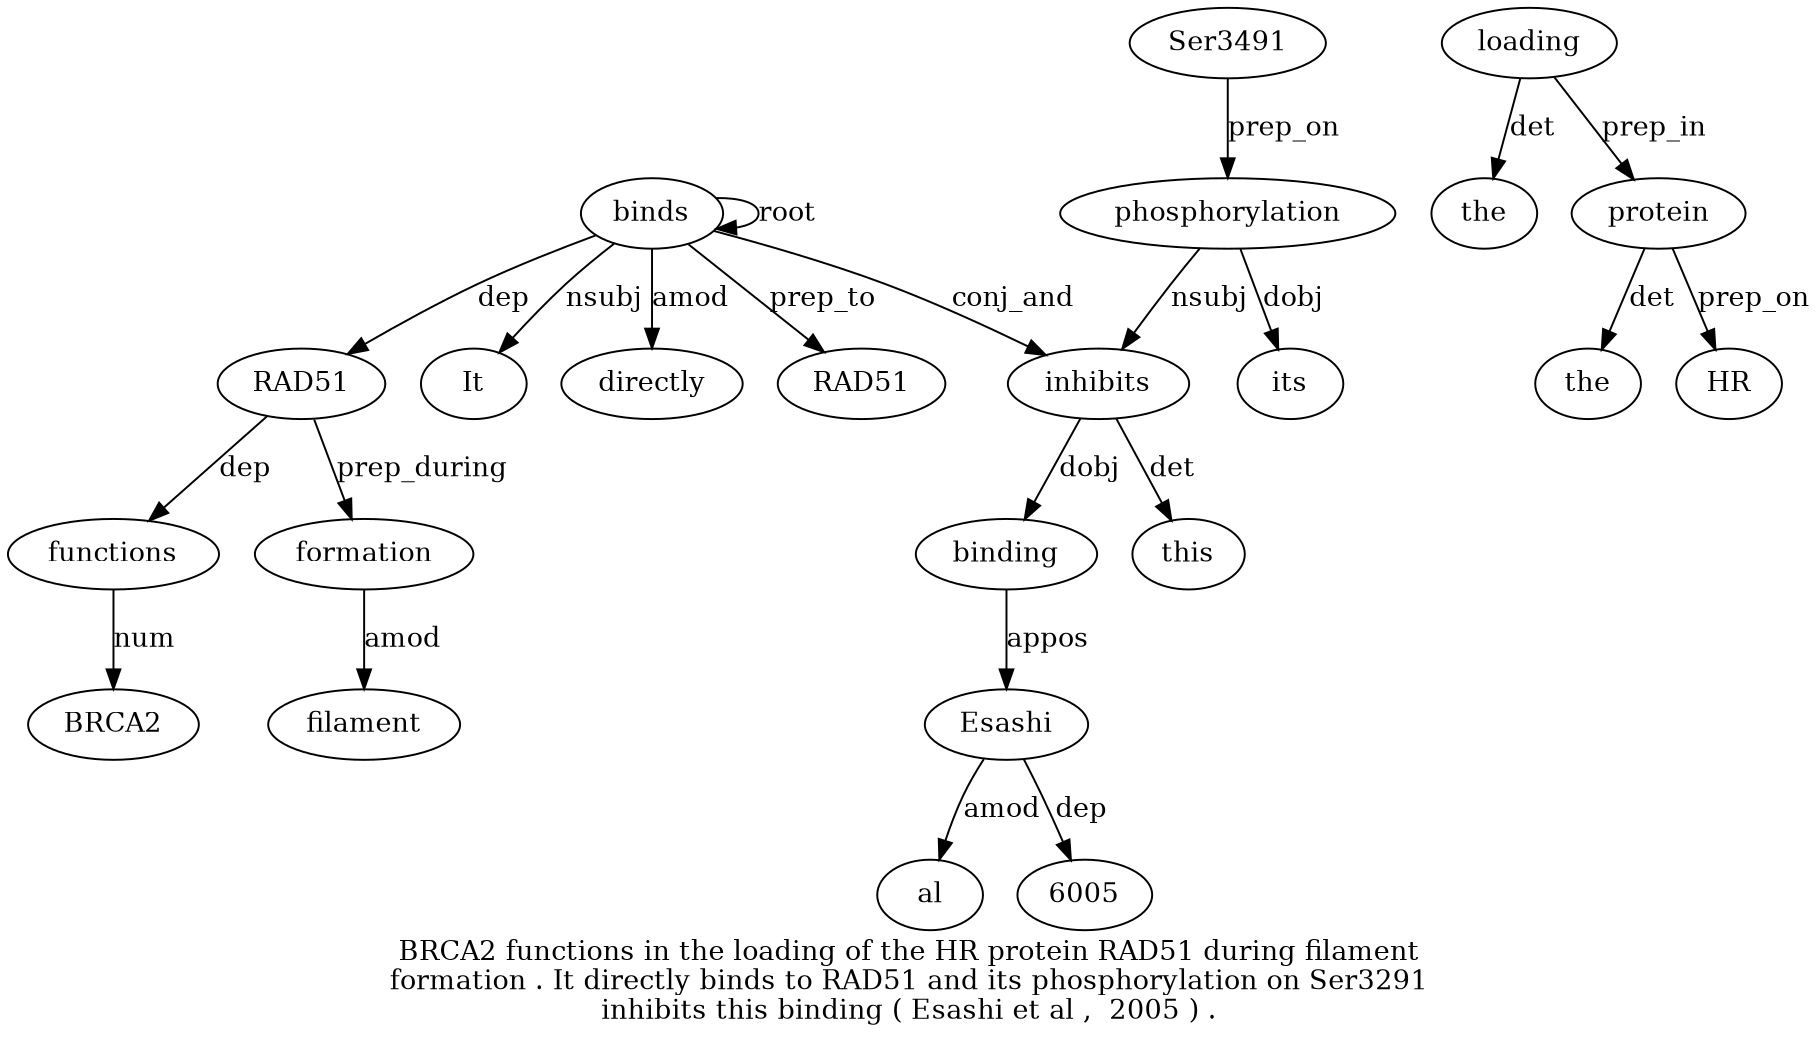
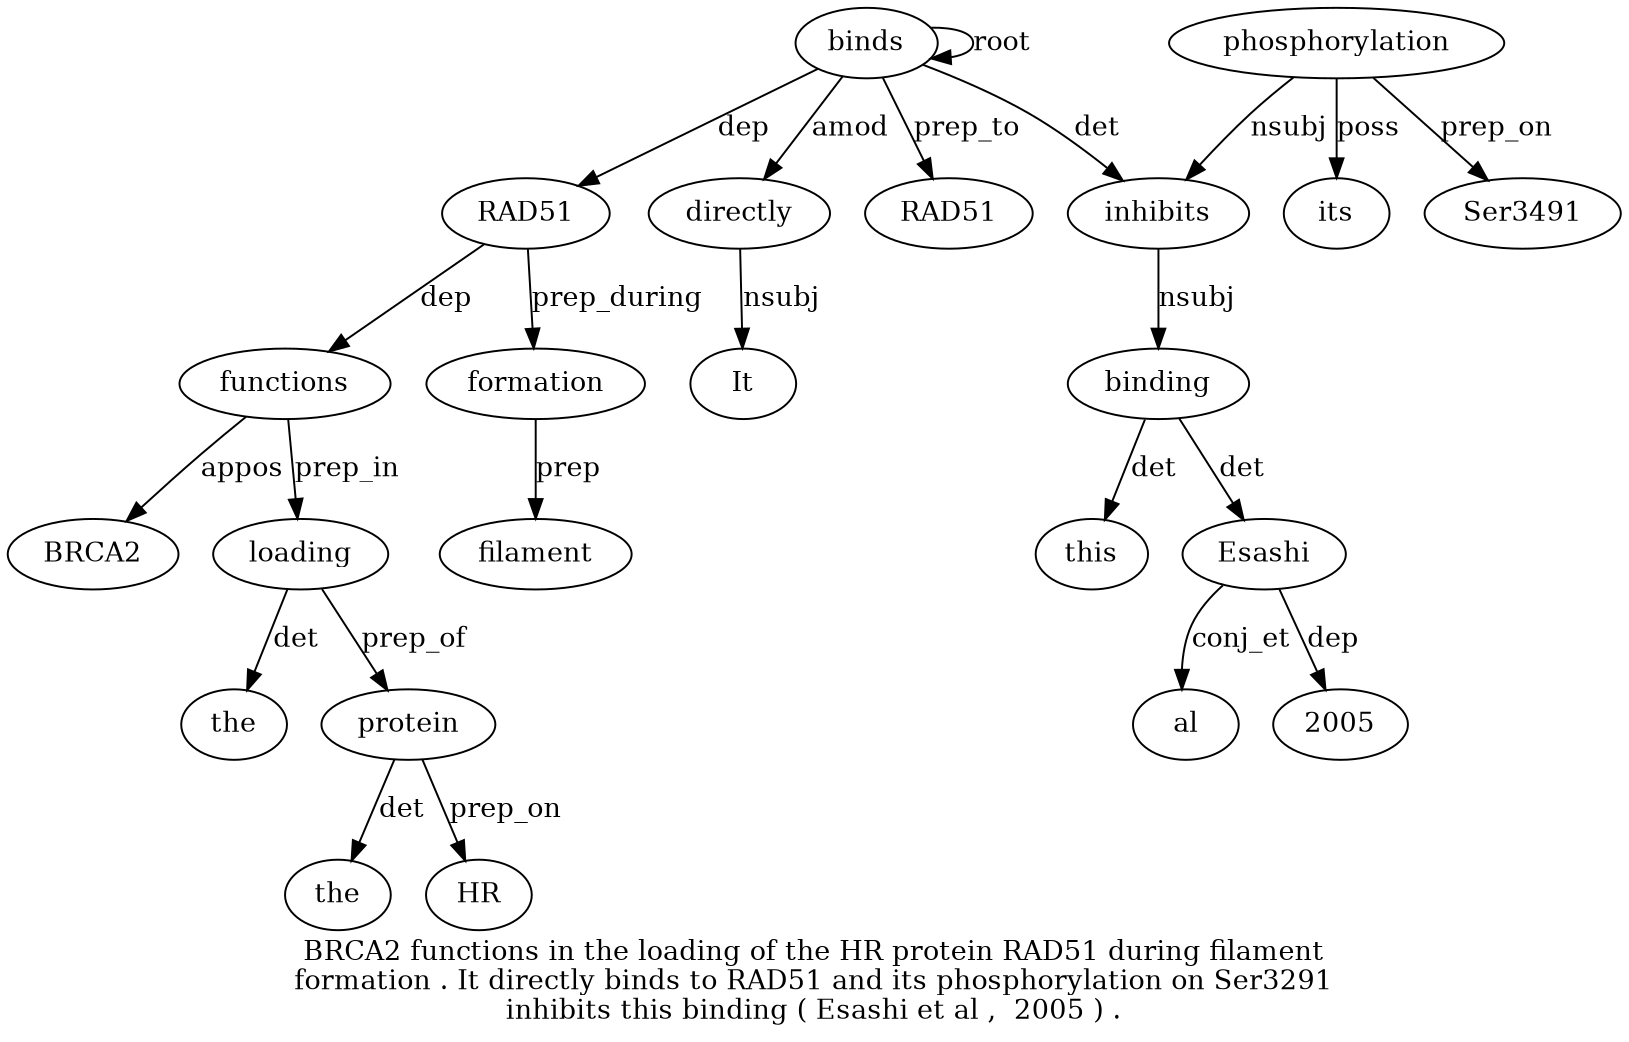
edge "Ser3491" -> "phosphorylation": reversed
edge "loading" -> "protein": label "prep_in" -> "prep_of"
edge "binds" -> "It": now "directly" -> "It"
edge "binds" -> "inhibits": label "conj_and" -> "det"
edge "phosphorylation" -> "its": label "dobj" -> "poss"
edge "functions" -> "loading": added, label "prep_in"
edge "inhibits" -> "this": now "binding" -> "this"
edge "inhibits" -> "binding": label "dobj" -> "nsubj"
edge "functions" -> "BRCA2": label "num" -> "appos"
edge "formation" -> "filament": label "amod" -> "prep"
edge "binding" -> "Esashi": label "appos" -> "det"
edge "Esashi" -> "al": label "amod" -> "conj_et"
node "6005": label "6005" -> "2005"
